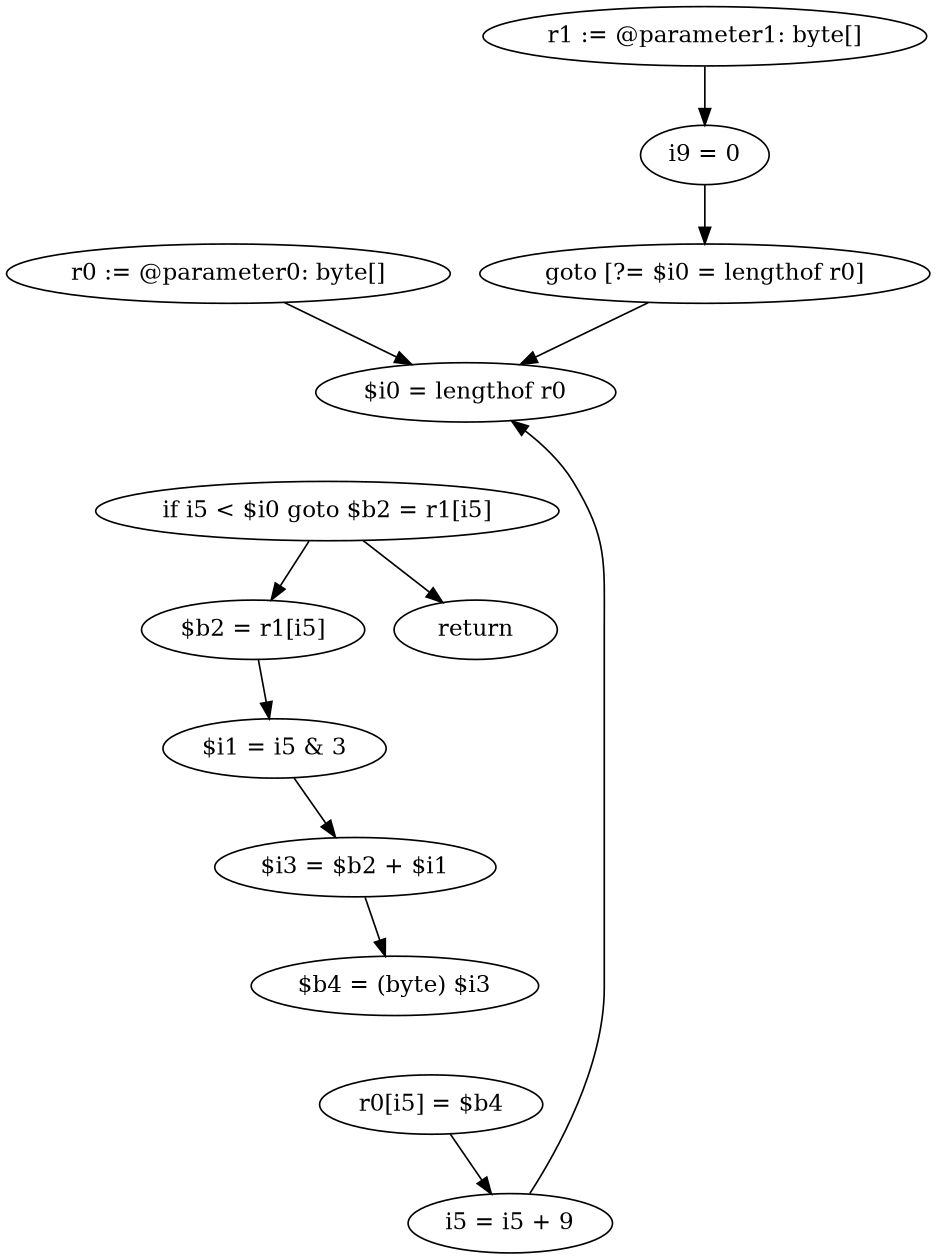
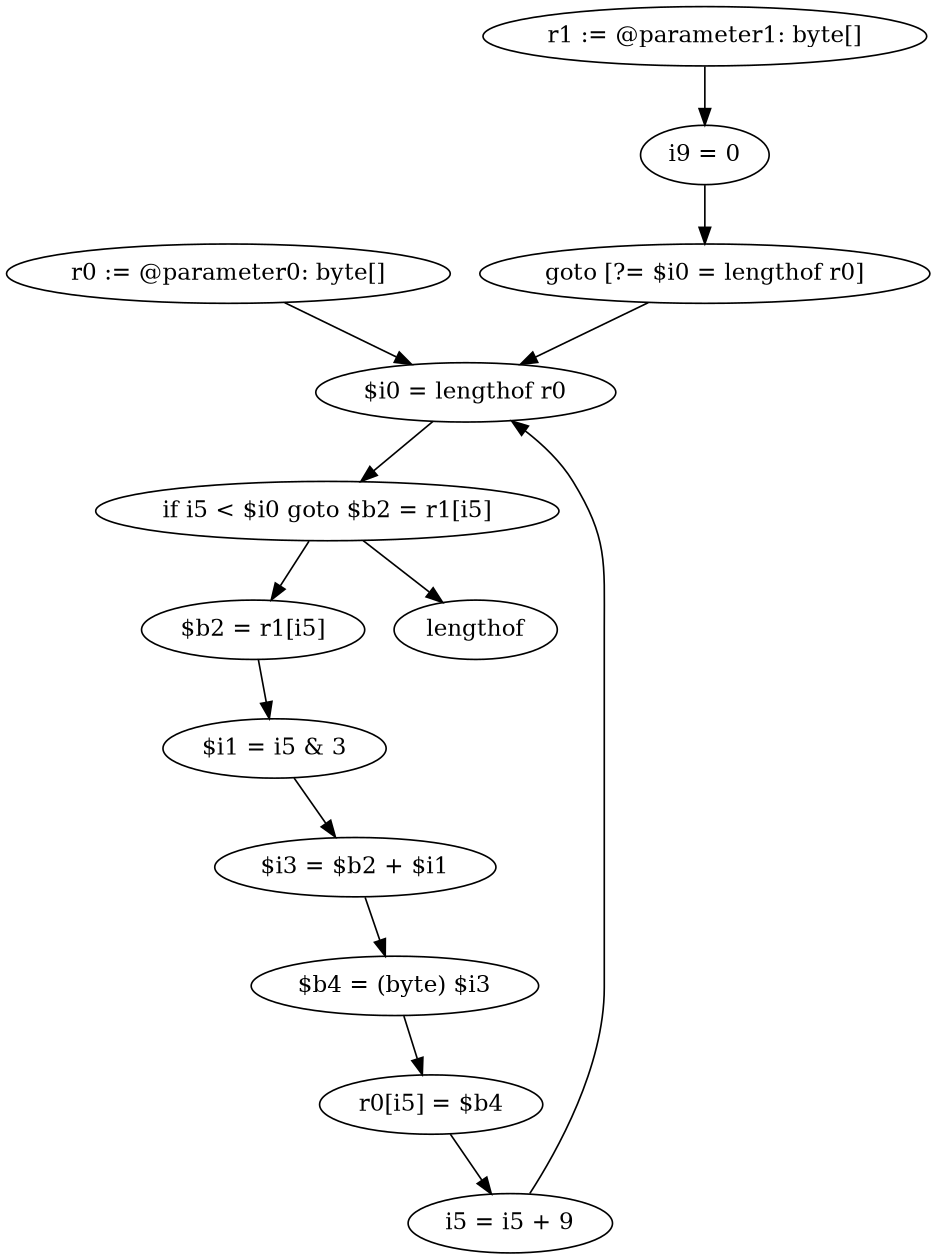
edge "$i0 = lengthof r0" -> "if i5 < $i0 goto $b2 = r1[i5]": added
node "return": label "return" -> "lengthof"
edge "$b4 = (byte) $i3" -> "r0[i5] = $b4": added
